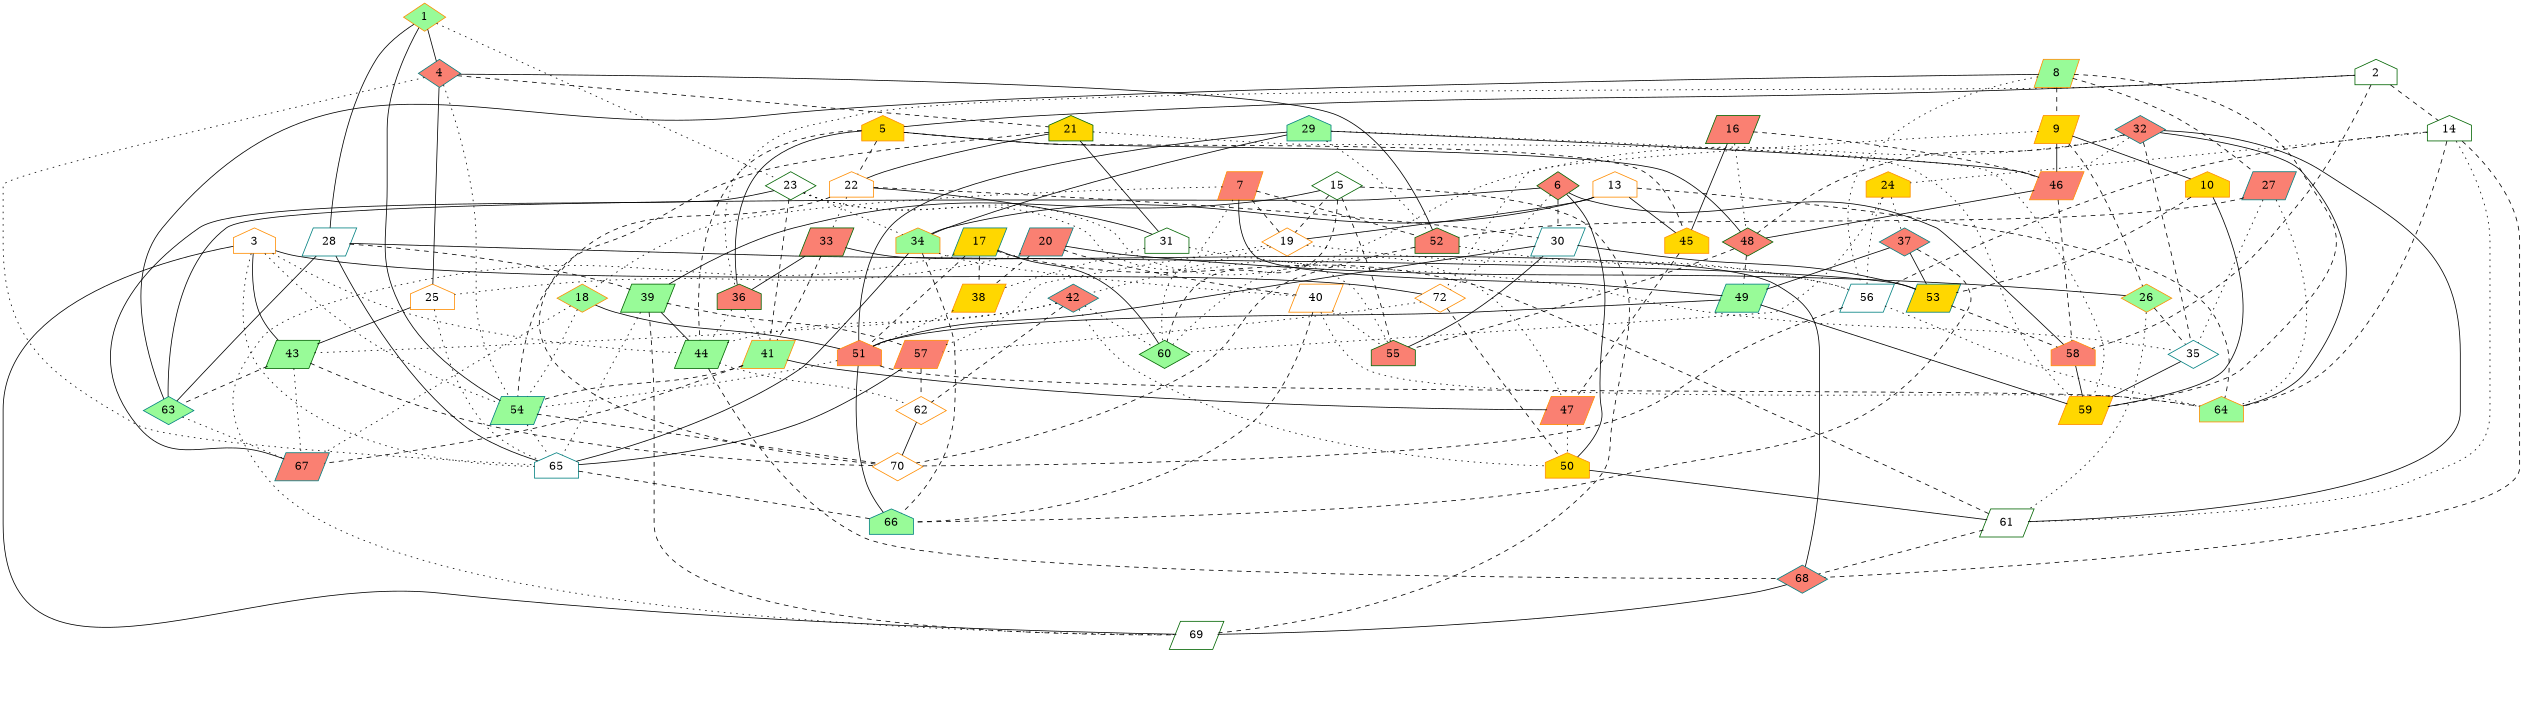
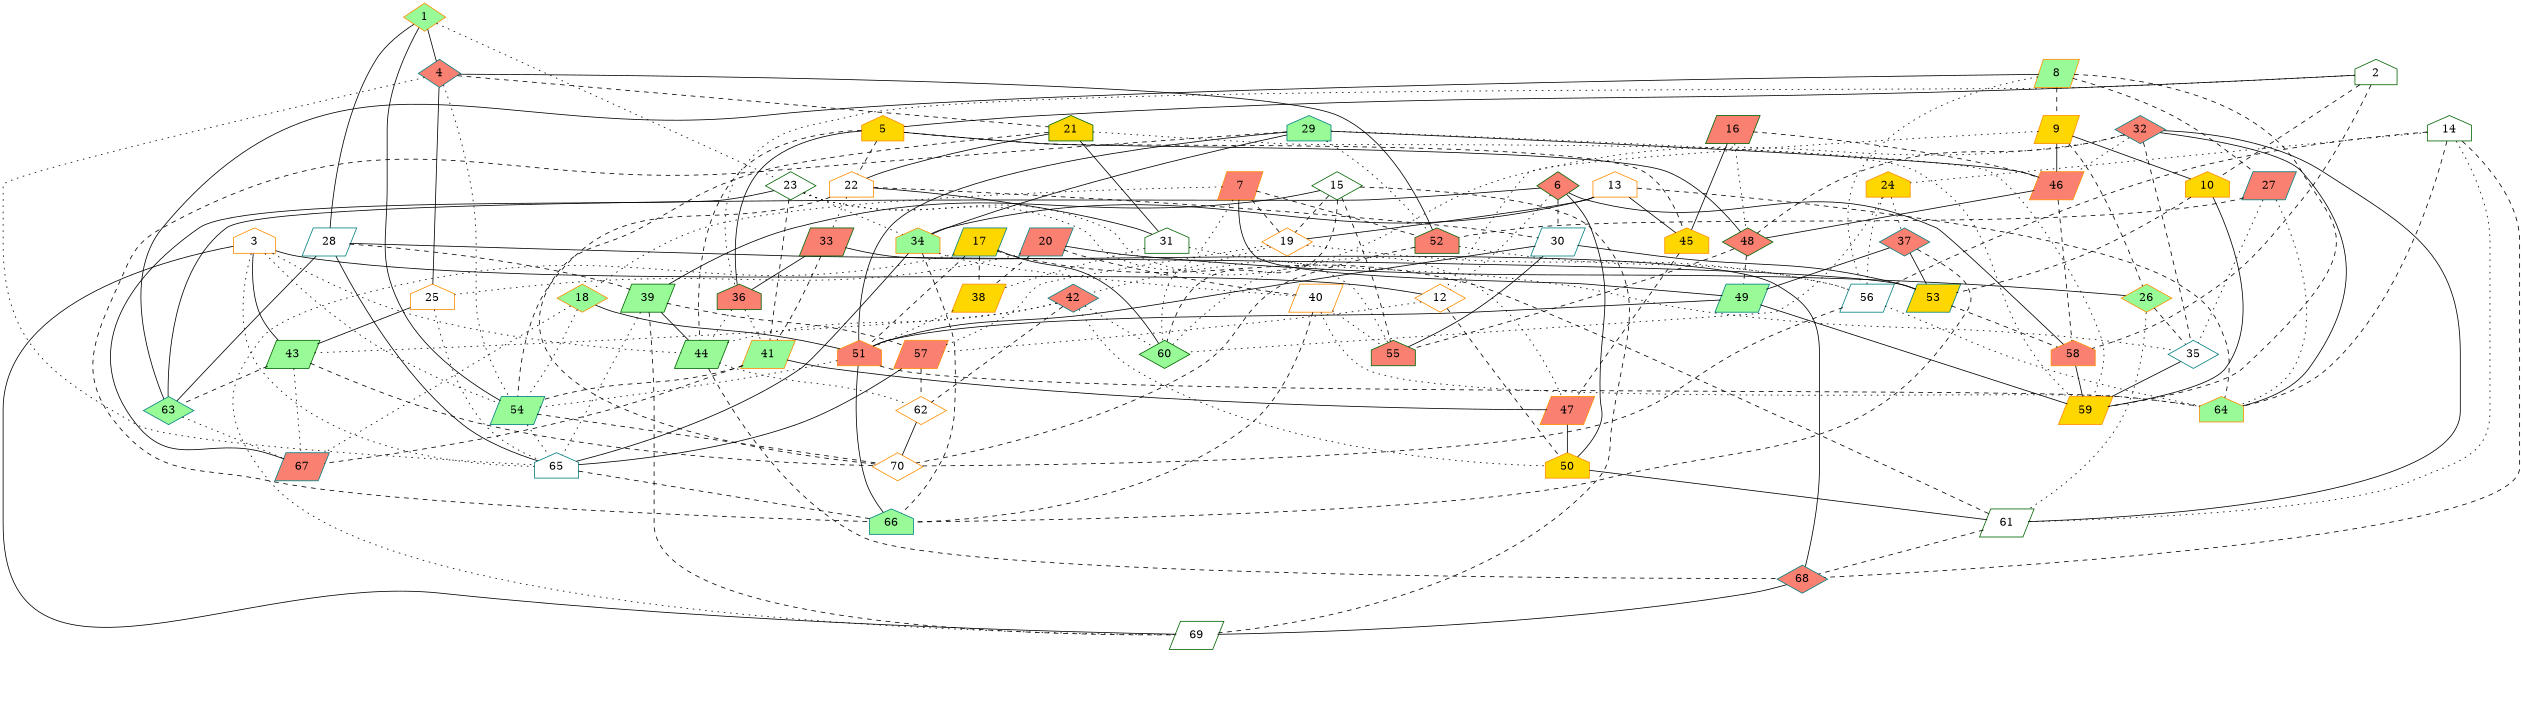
edge "2" -- "14": now "2" -- "10"
edge "29" -- "66": added
node "72": label "72" -> "12"
edge "47" -- "50": style dotted -> solid
